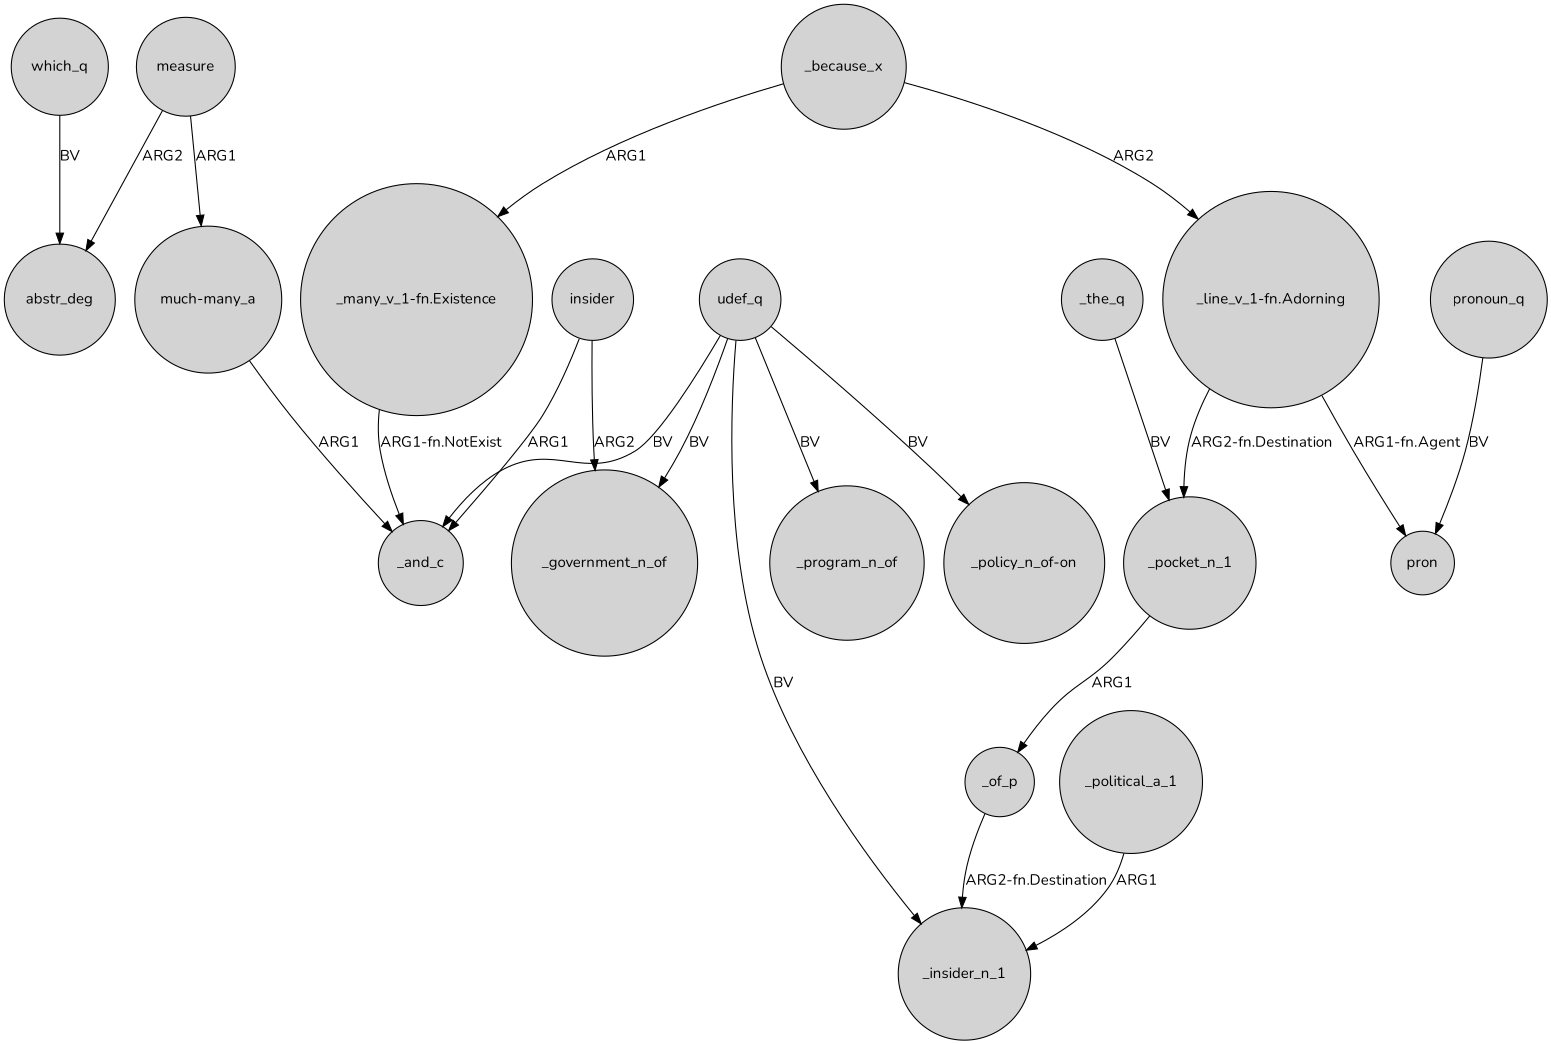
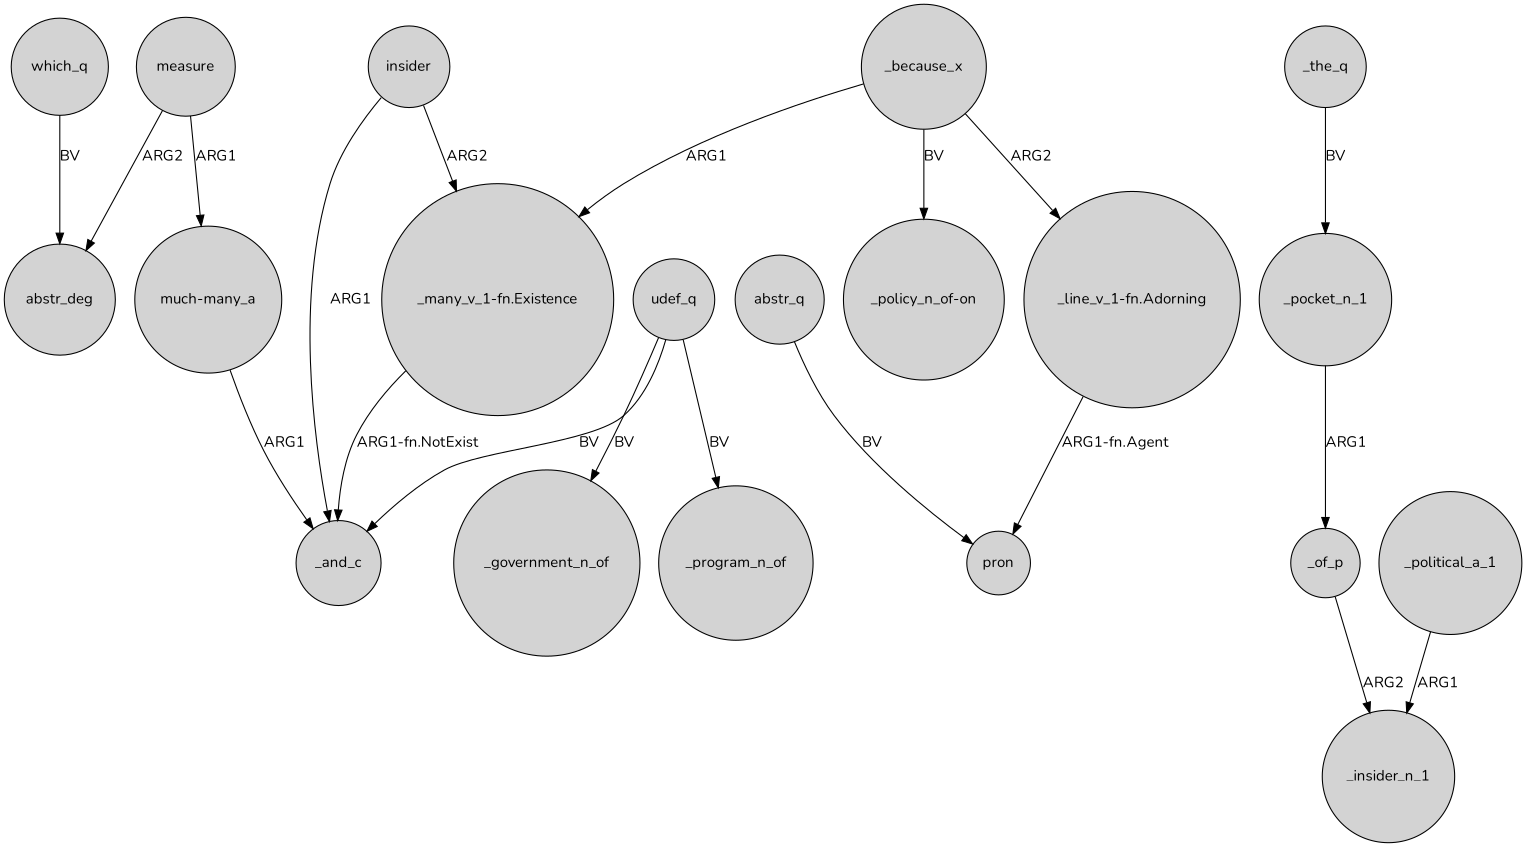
node "pronoun_q": label "pronoun_q" -> "abstr_q"
edge "insider" -> "_government_n_of": now "insider" -> "_many_v_1-fn.Existence"
edge "udef_q" -> "_policy_n_of-on": now "_because_x" -> "_policy_n_of-on"
edge "_line_v_1-fn.Adorning" -> "_pocket_n_1": removed, label "ARG2-fn.Destination"
edge "udef_q" -> "_insider_n_1": removed, label "BV"
edge "_of_p" -> "_insider_n_1": label "ARG2-fn.Destination" -> "ARG2"
